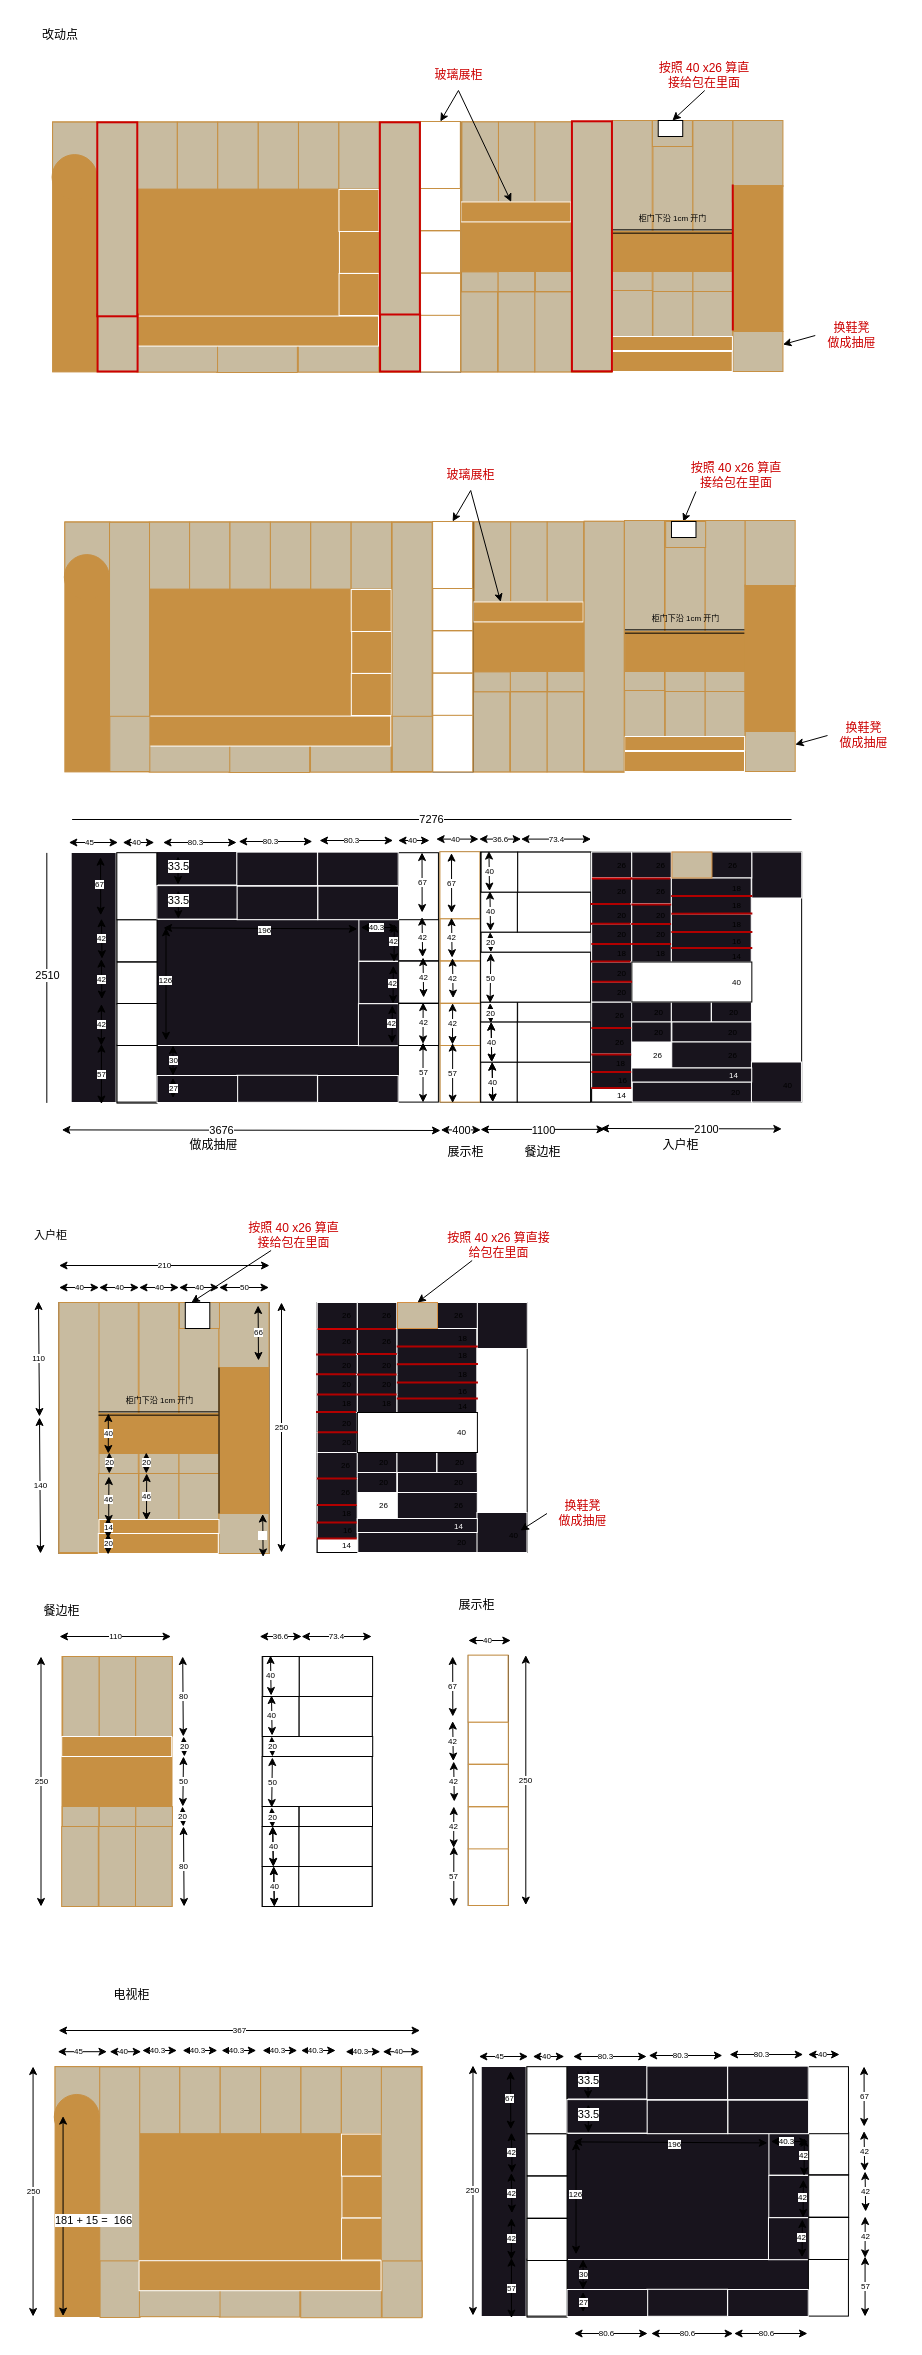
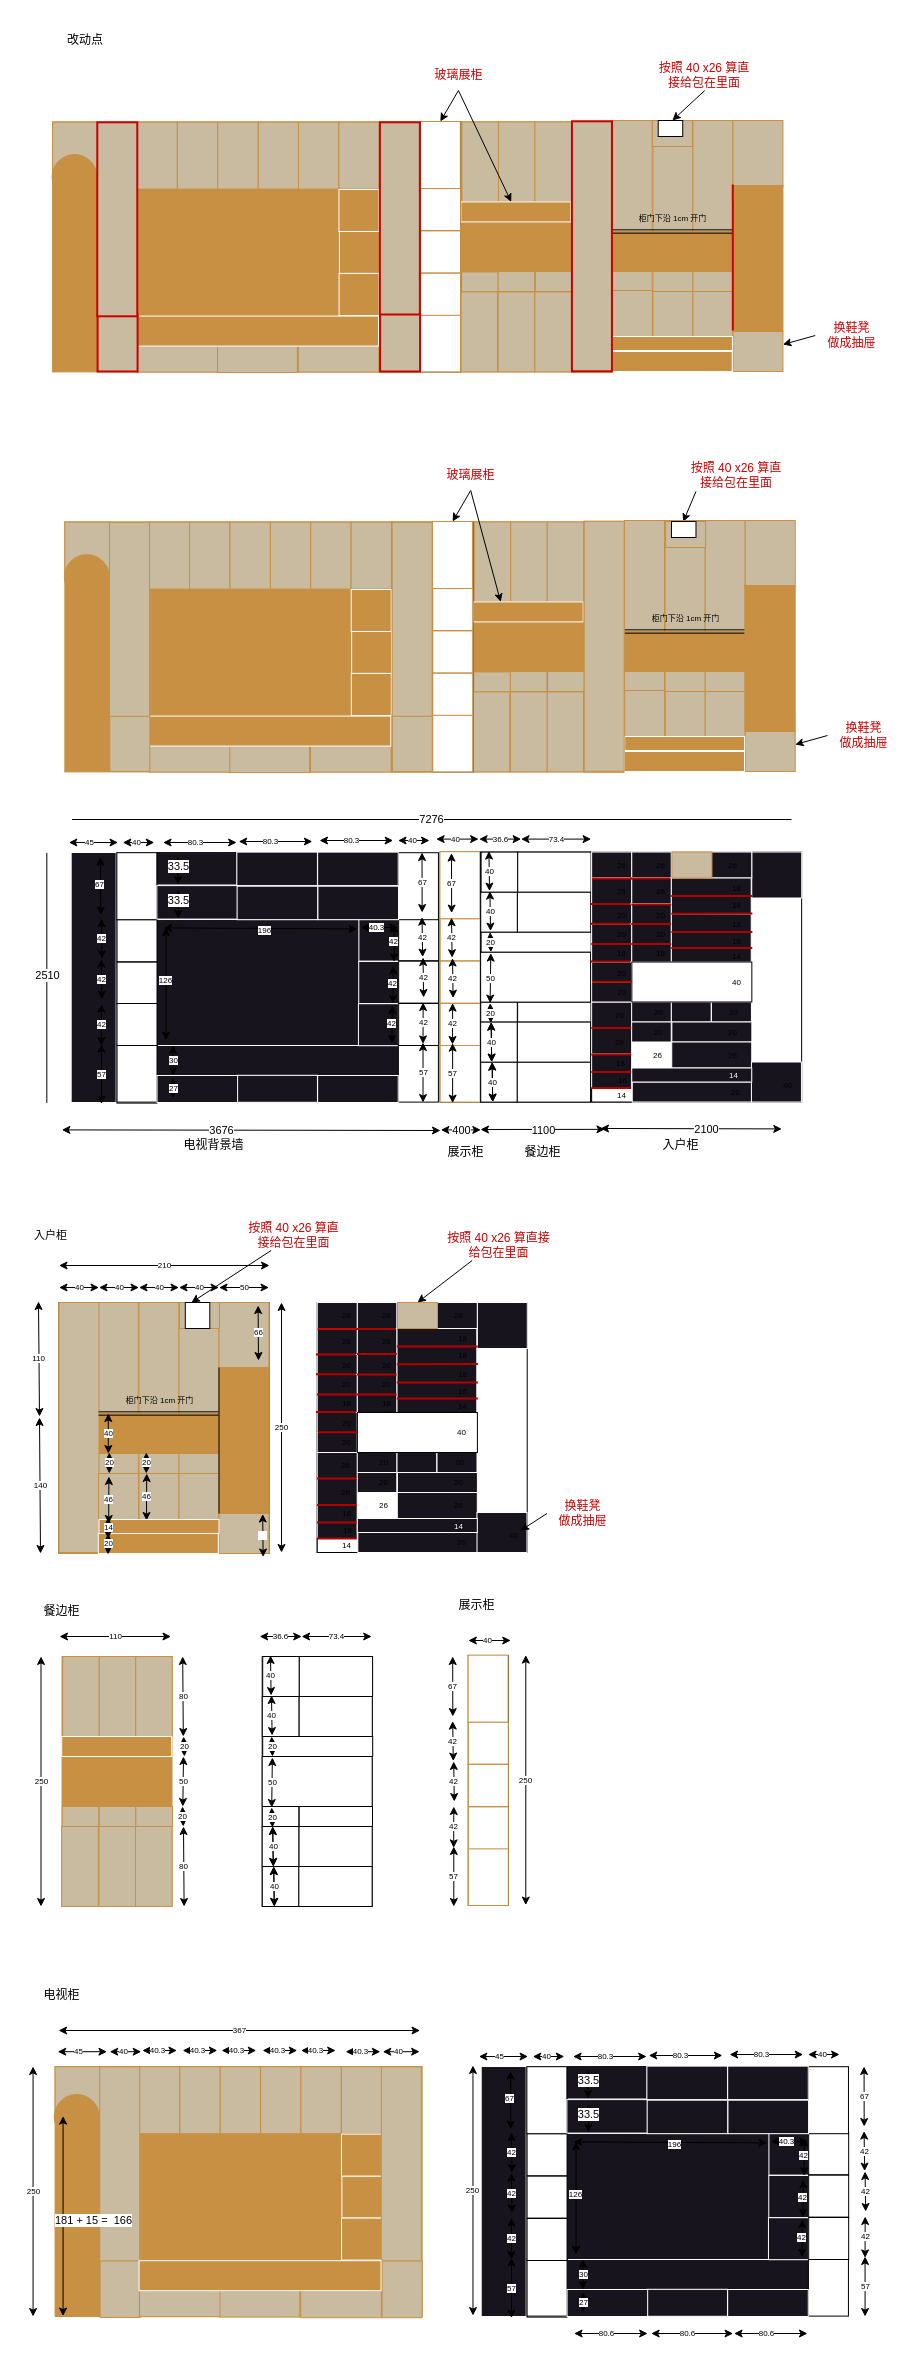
node "改动点": moved (61, 36) -> (86, 41)
node "做成抽屉": label "做成抽屉" -> "电视背景墙"
node "电视柜": moved (132, 1996) -> (62, 1996)
